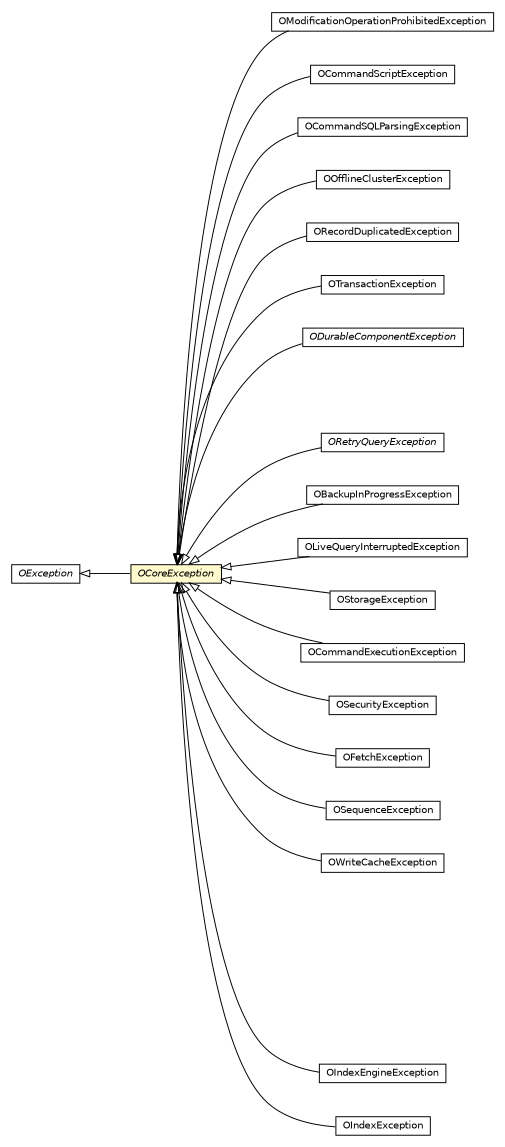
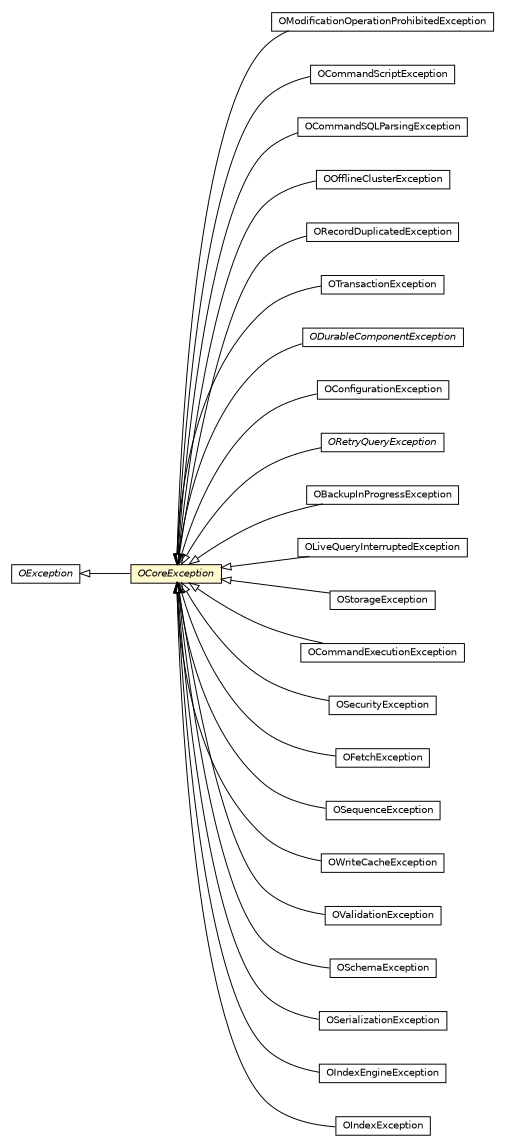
node "OConfigurationException": added
node "OValidationException": added
node "OSchemaException": added
node "OSerializationException": added
